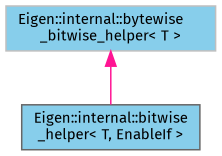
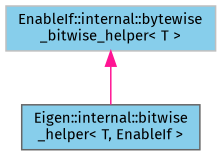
node "Eigen::internal::bytewise _bitwise_helper< T >": label "Eigen::internal::bytewise _bitwise_helper< T >" -> "EnableIf::internal::bytewise _bitwise_helper< T >"
